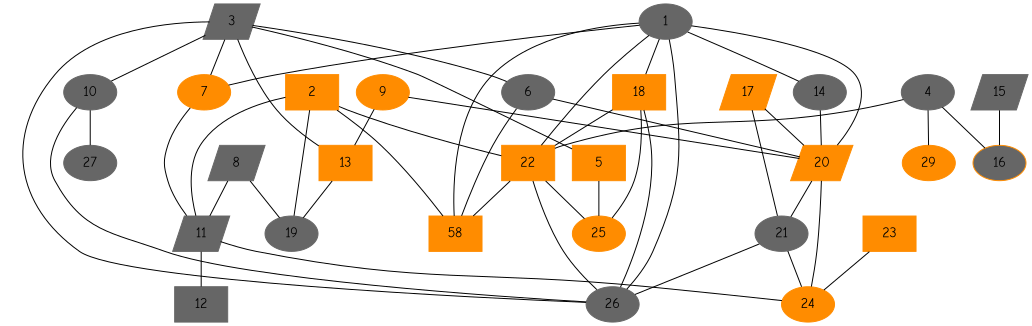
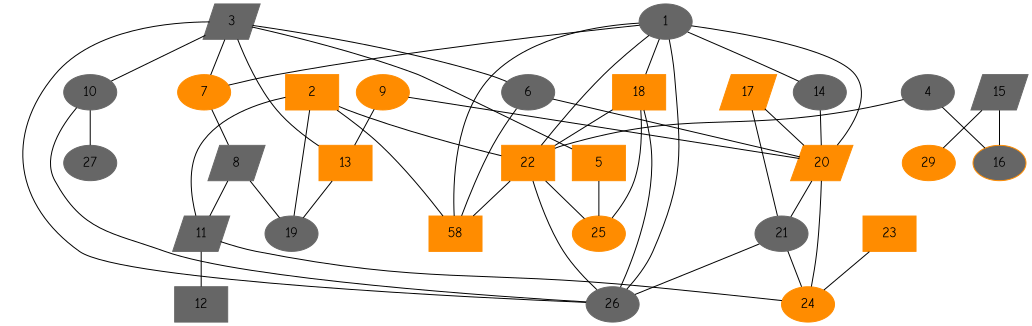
edge "4" -- "29": now "15" -- "29"
edge "7" -- "11": now "7" -- "8"
